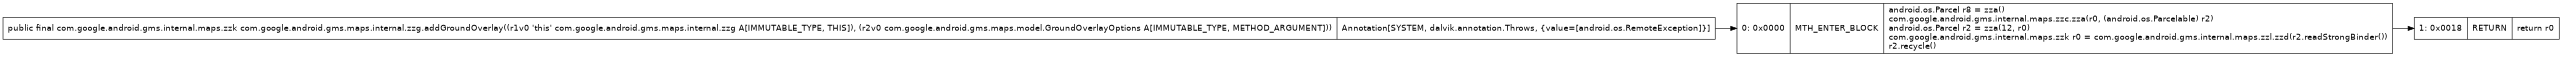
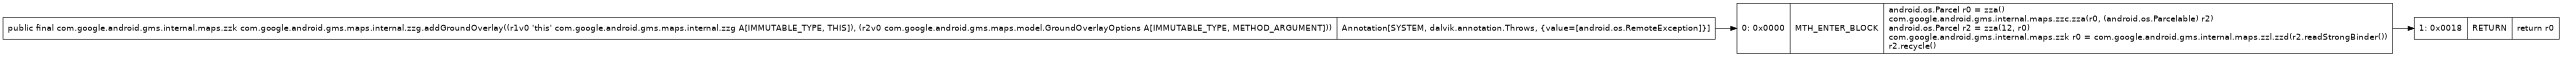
node "0: 0x0000": text "android.os.Parcel r8 = zza()" -> "android.os.Parcel r0 = zza()"
